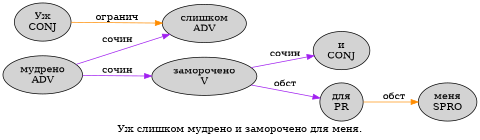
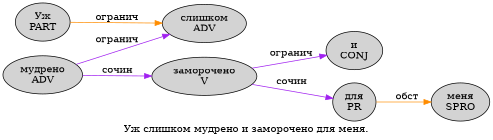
node "Уж CONJ": label "Уж CONJ" -> "Уж PART"
edge "мудрено ADV" -> "слишком ADV": label "сочин" -> "огранич"
edge "заморочено V" -> "и CONJ": label "сочин" -> "огранич"
edge "заморочено V" -> "для PR": label "обст" -> "сочин"
